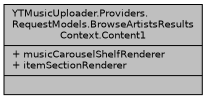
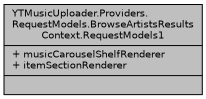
node "YTMusicUploader.Providers.": text "Context.Content1" -> "Context.RequestModels1"
